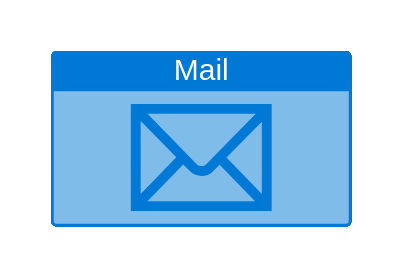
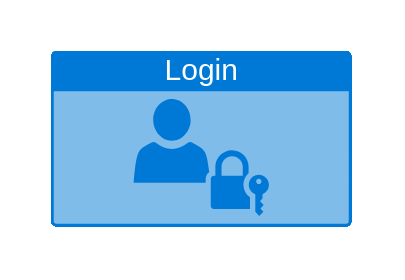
node "Login": added
